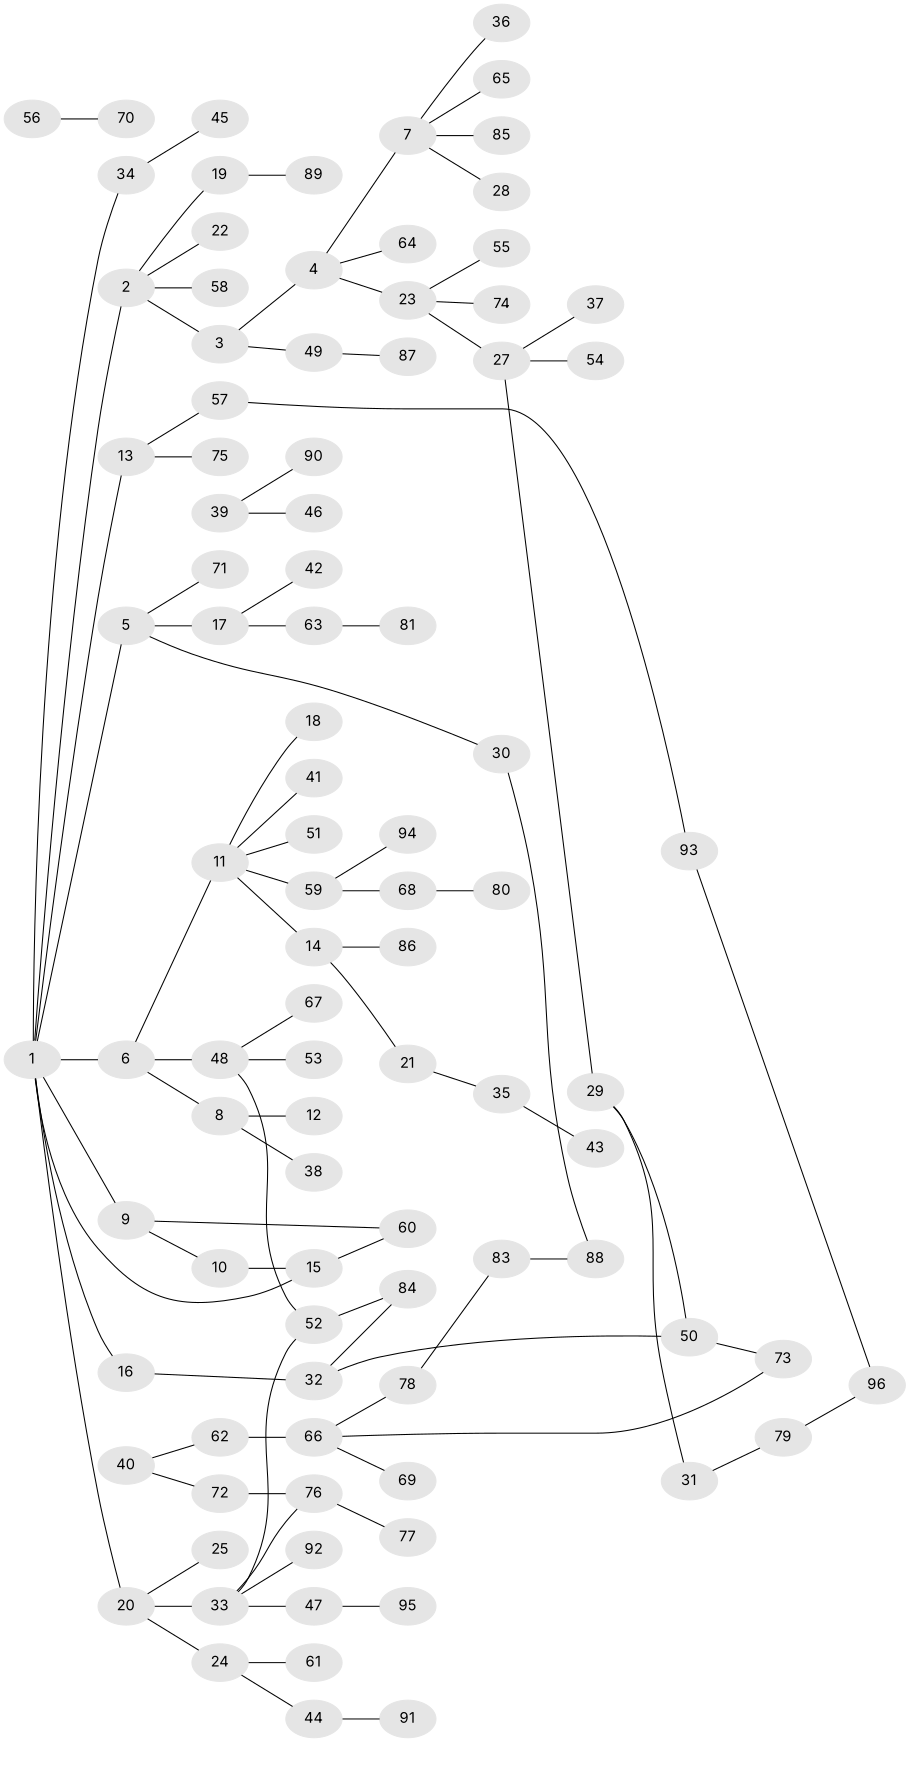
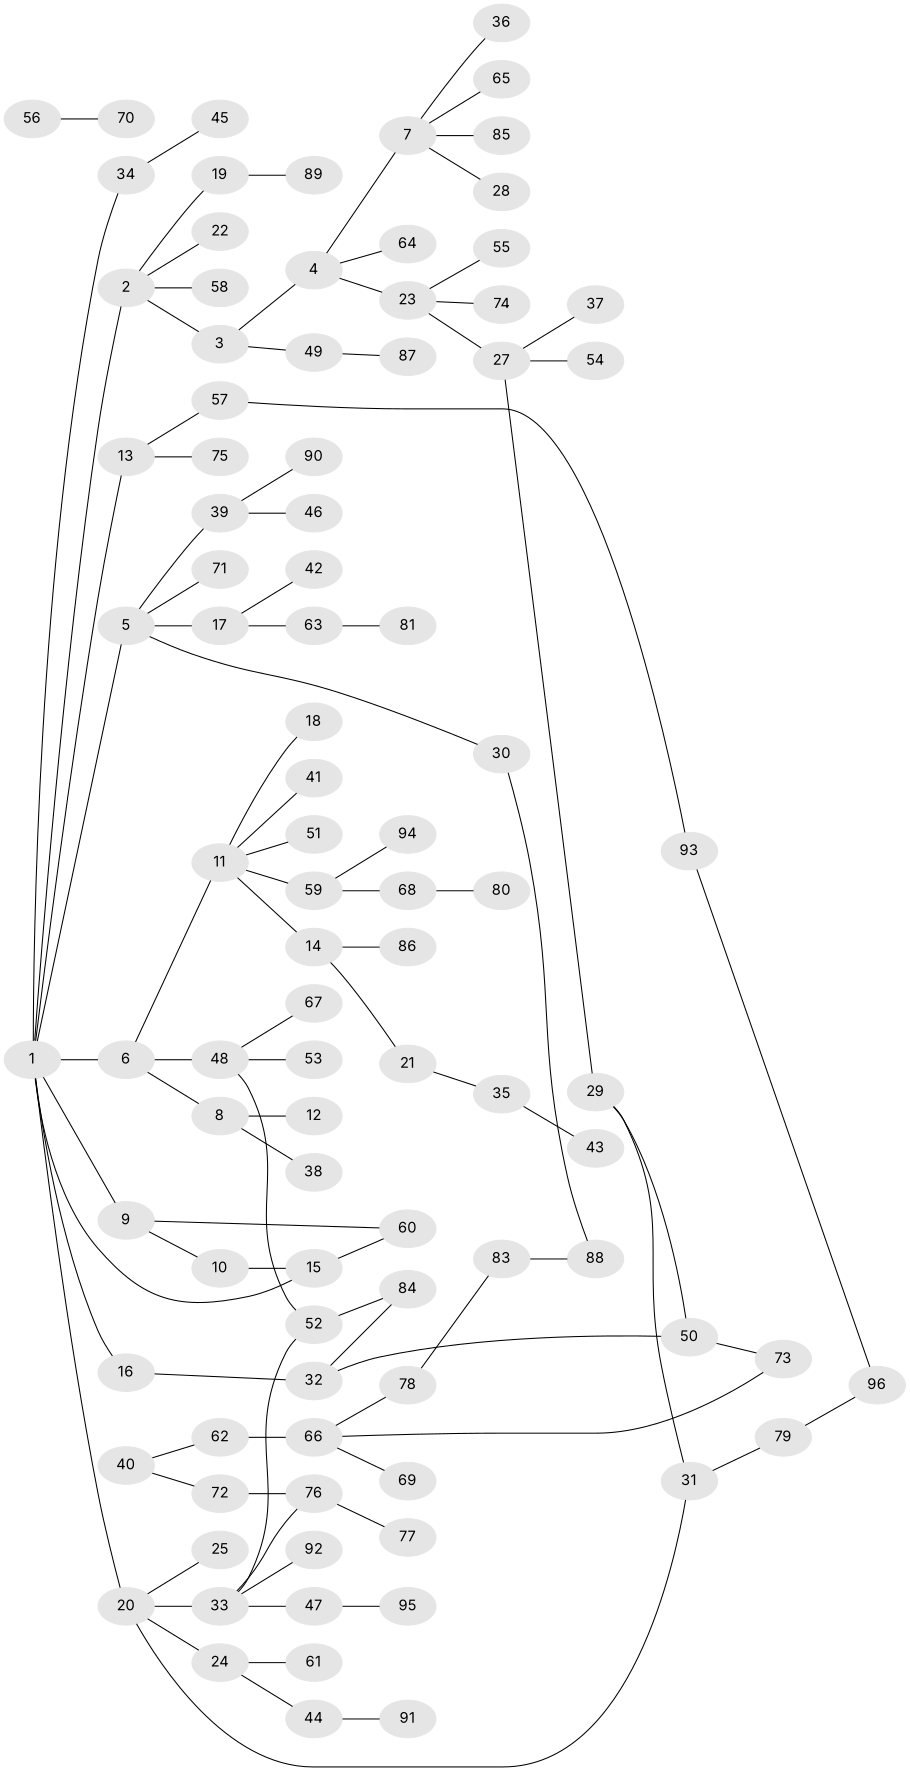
edge "39" -- "5": added
edge "31" -- "20": added
